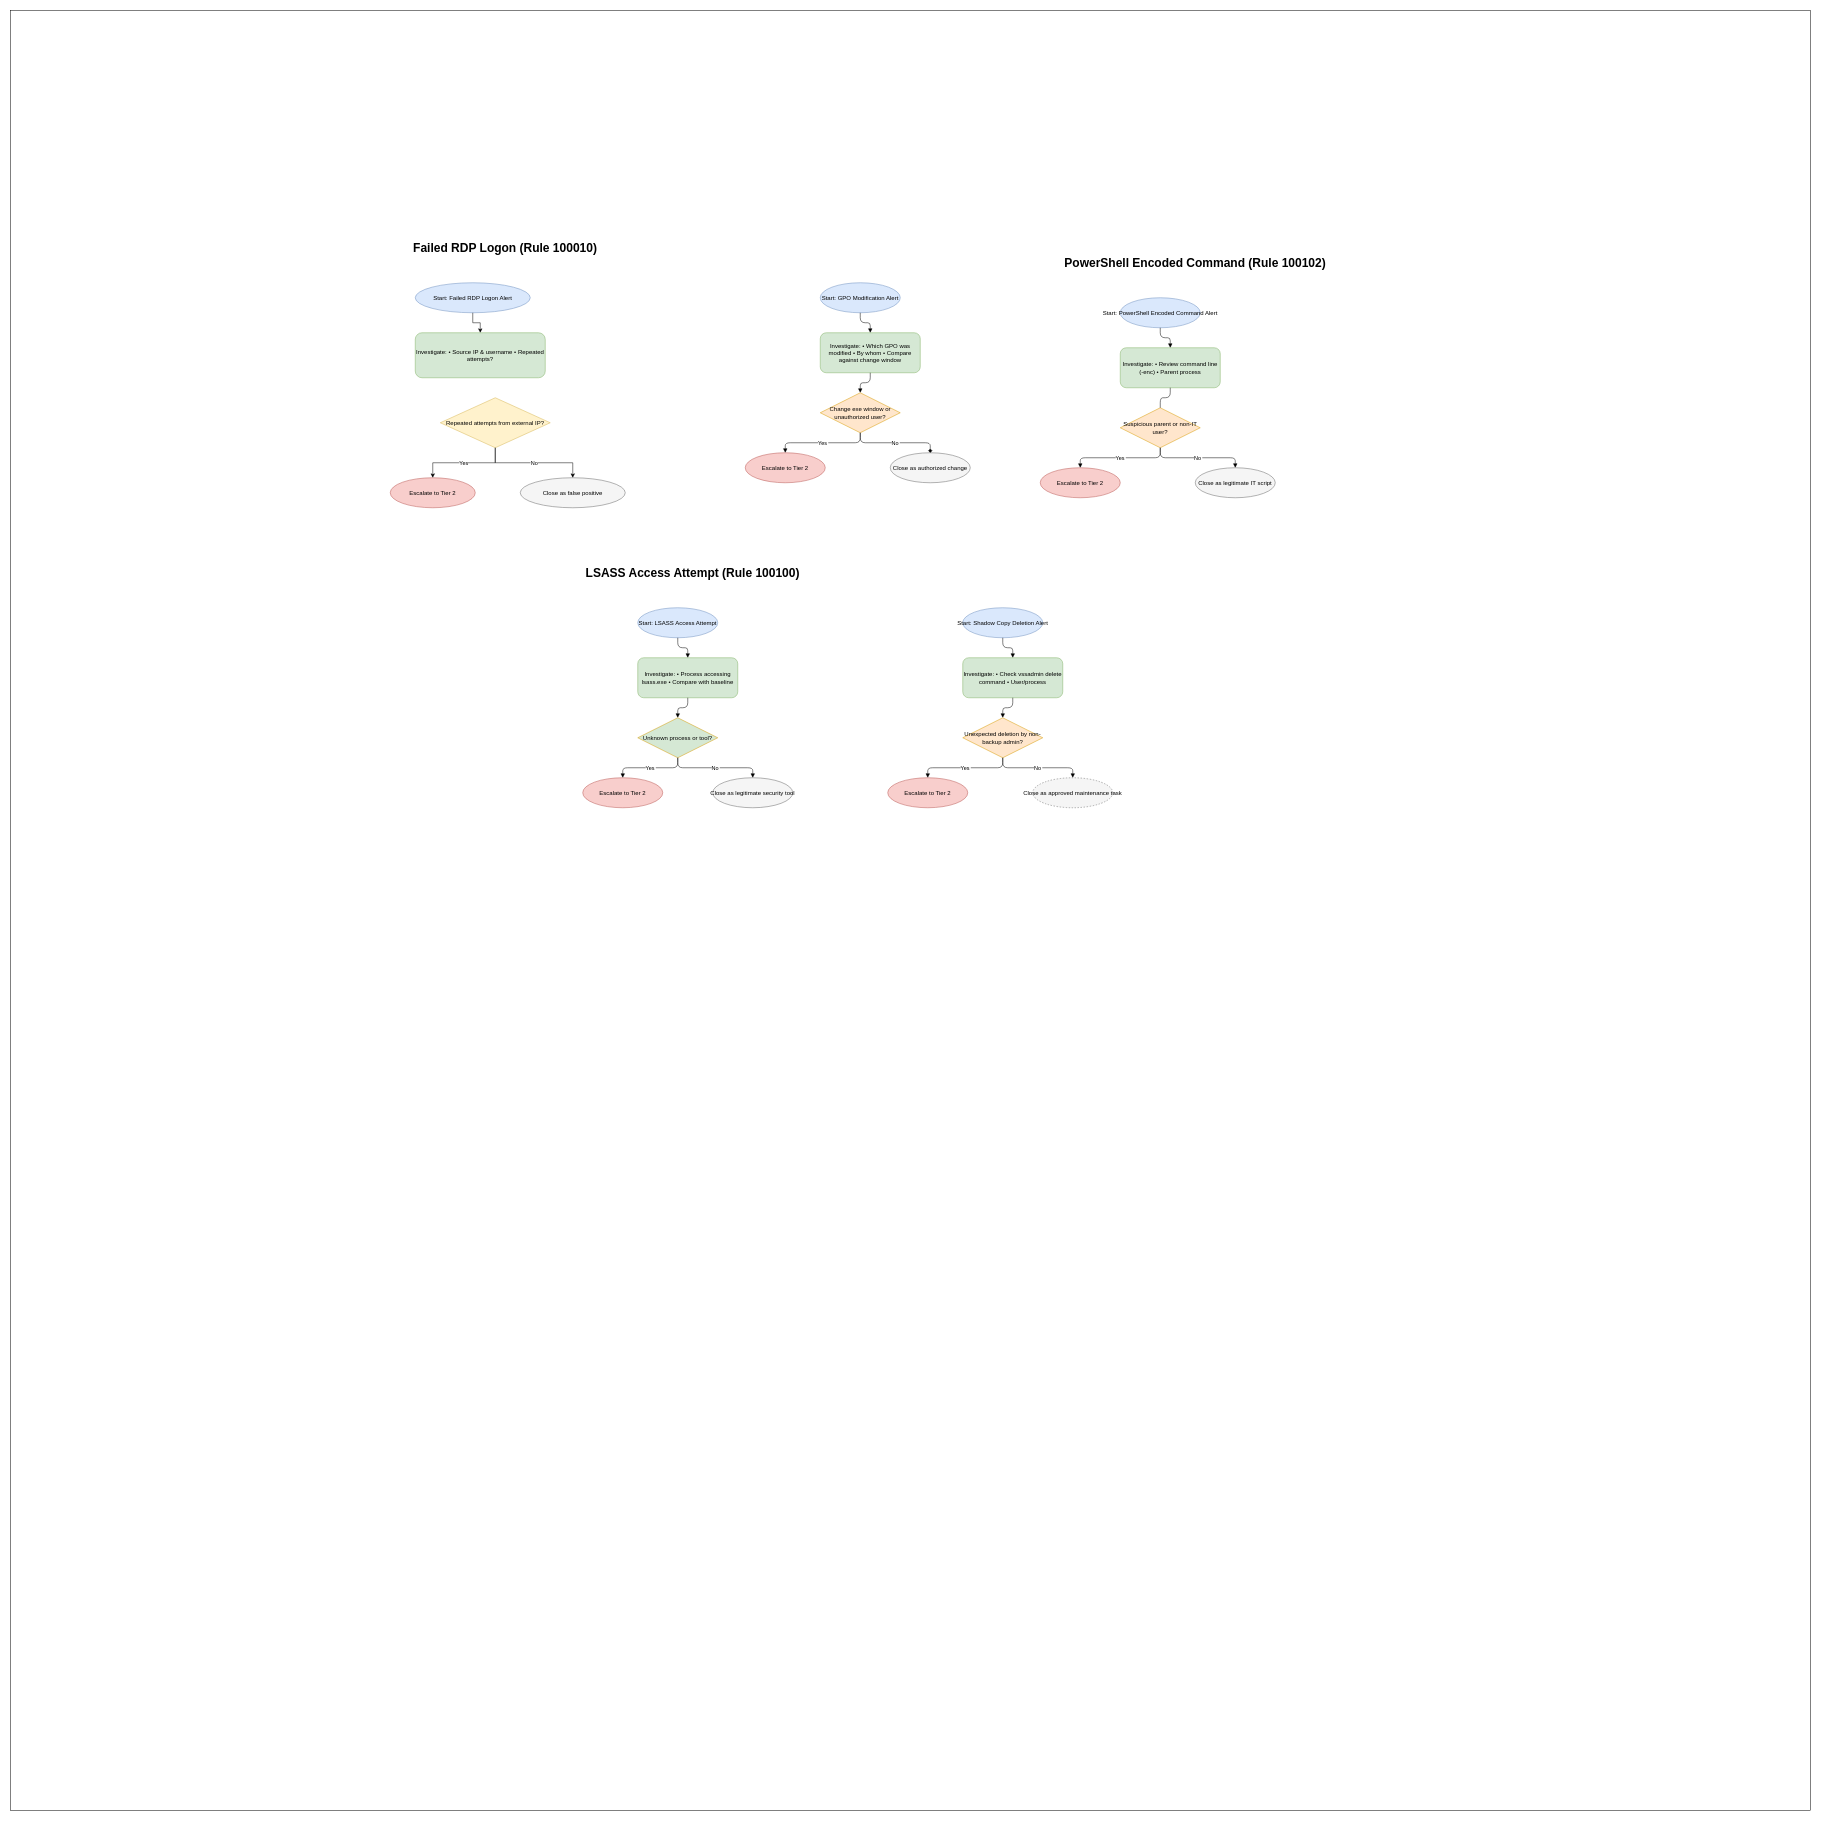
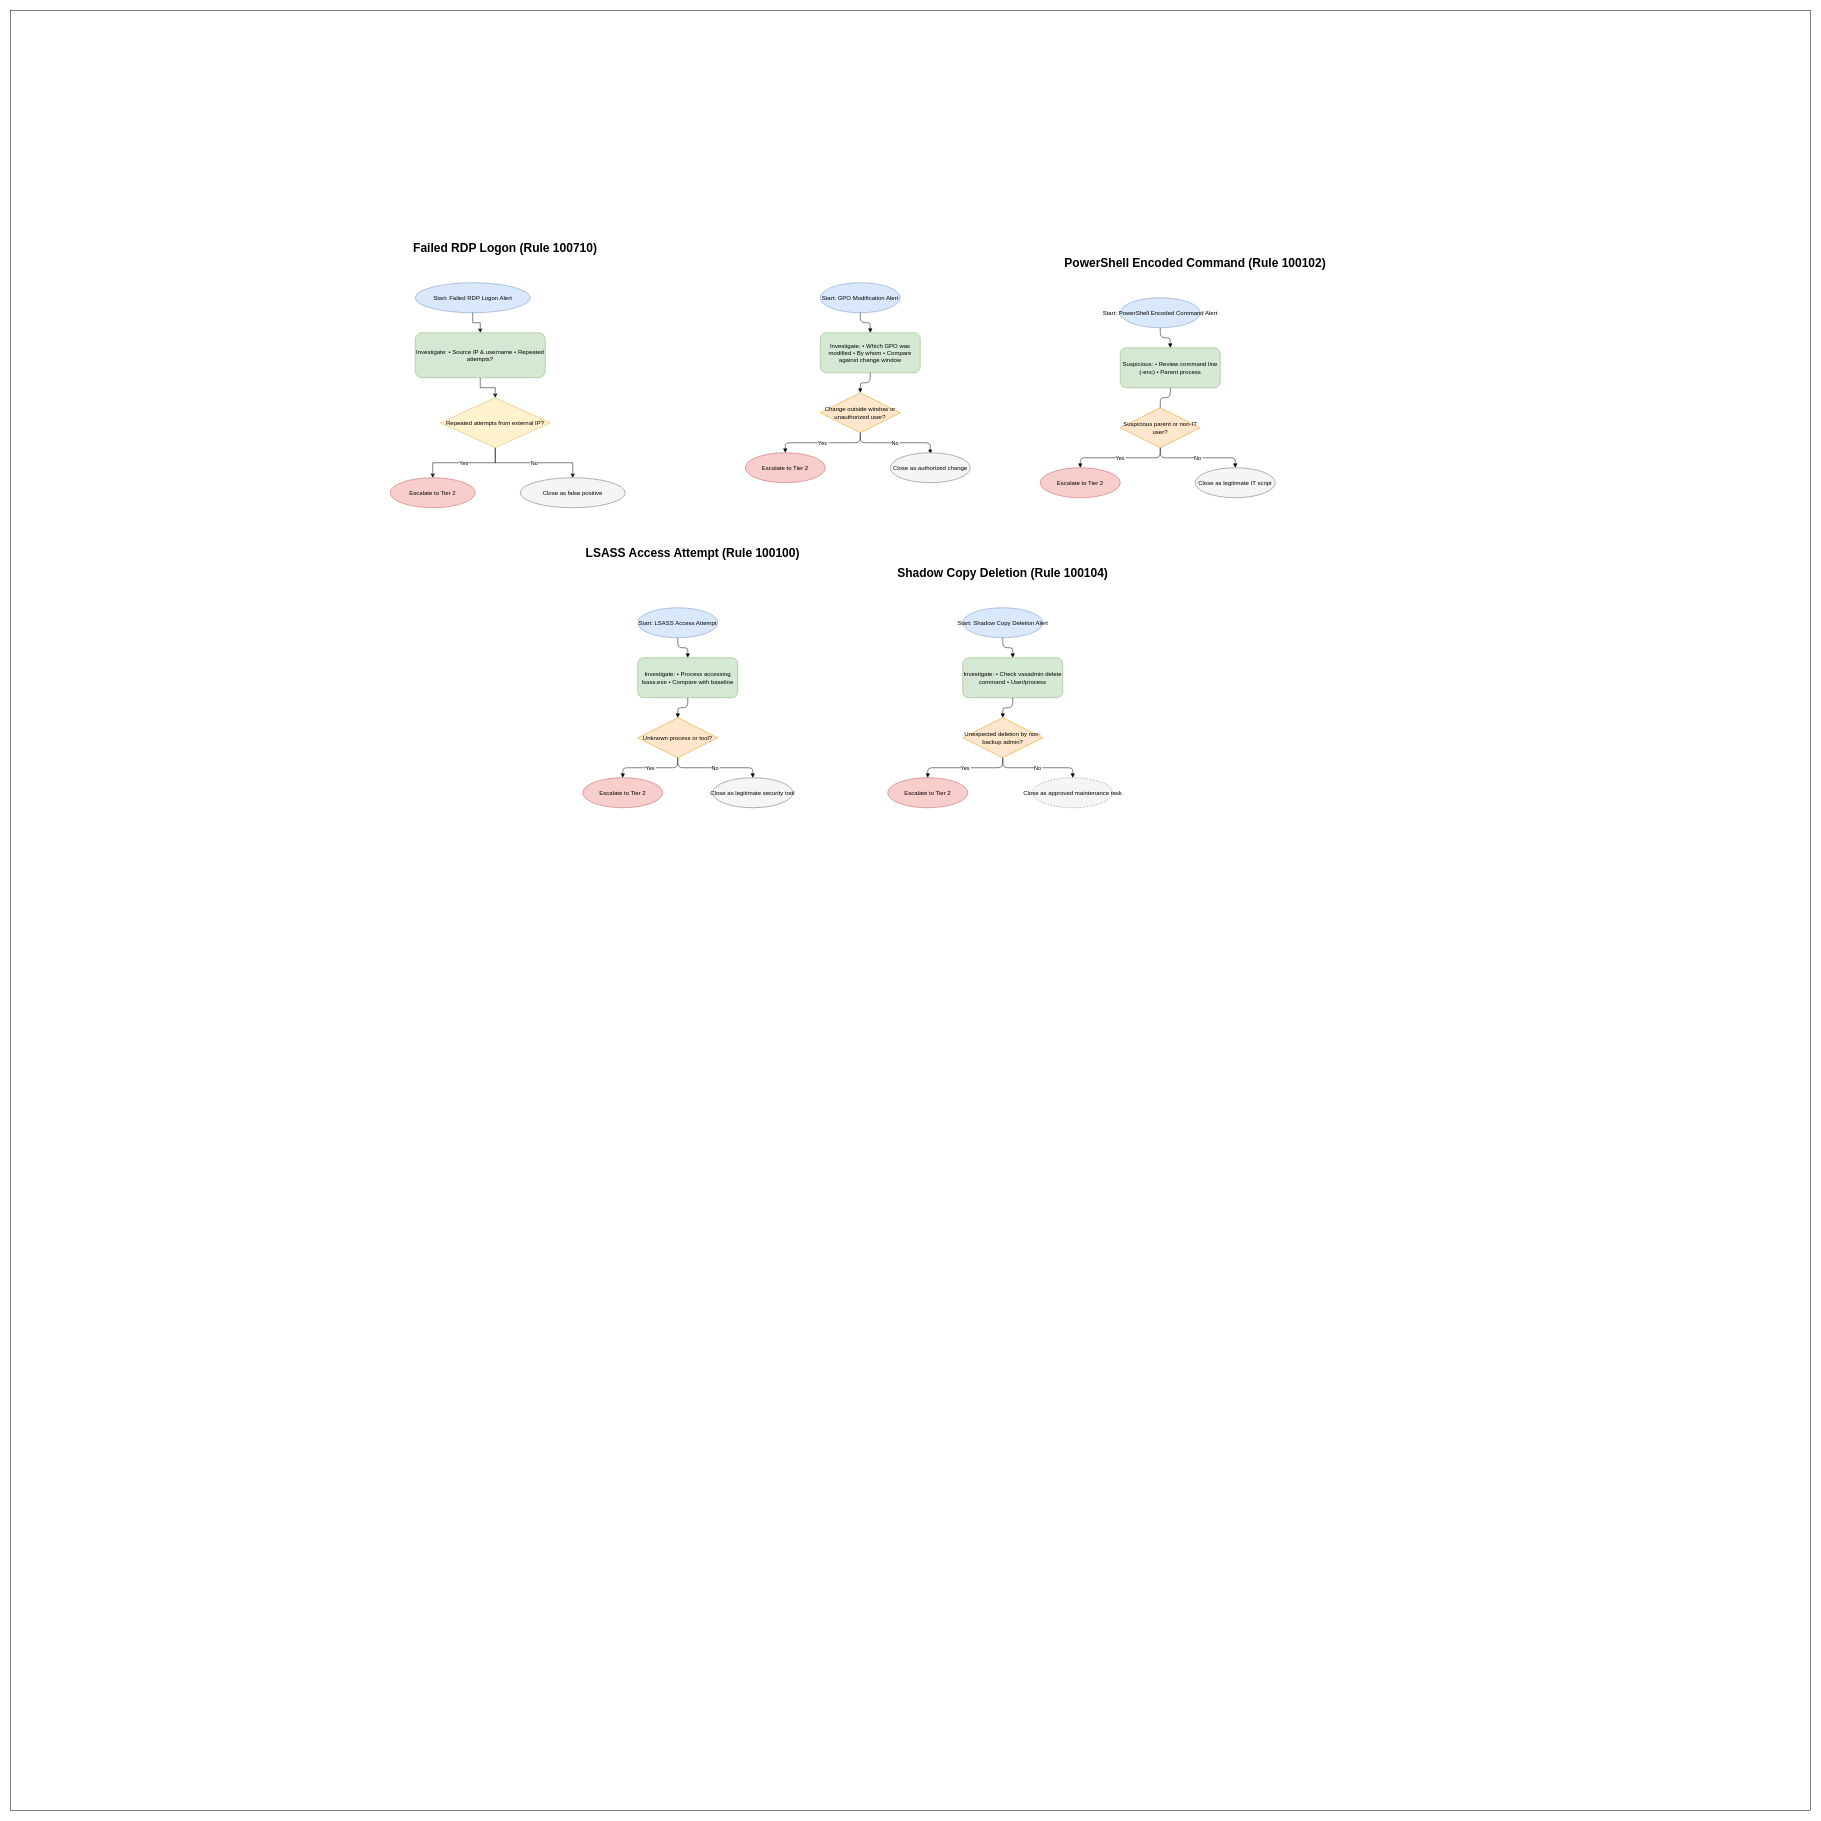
node "Failed RDP Logon (Rule 100010)": label "Failed RDP Logon (Rule 100010)" -> "Failed RDP Logon (Rule 100710)"
node "Investigate: • Review command line (-enc) • Parent process": label "Investigate: • Review command line (-enc) • Parent process" -> "Suspicious: • Review command line (-enc) • Parent process"
edge "Investigate: • Source IP & username • Repeated attempts?" -> "Repeated attempts from external IP?": added
node "Change exe window or unauthorized user?": label "Change exe window or unauthorized user?" -> "Change outside window or unauthorized user?"
node "LSASS Access Attempt (Rule 100100)": moved (693, 573) -> (693, 553)
node "Shadow Copy Deletion (Rule 100104)": added
node "Unknown process or tool?": fillcolor #d5e8d4 -> #ffe6cc
